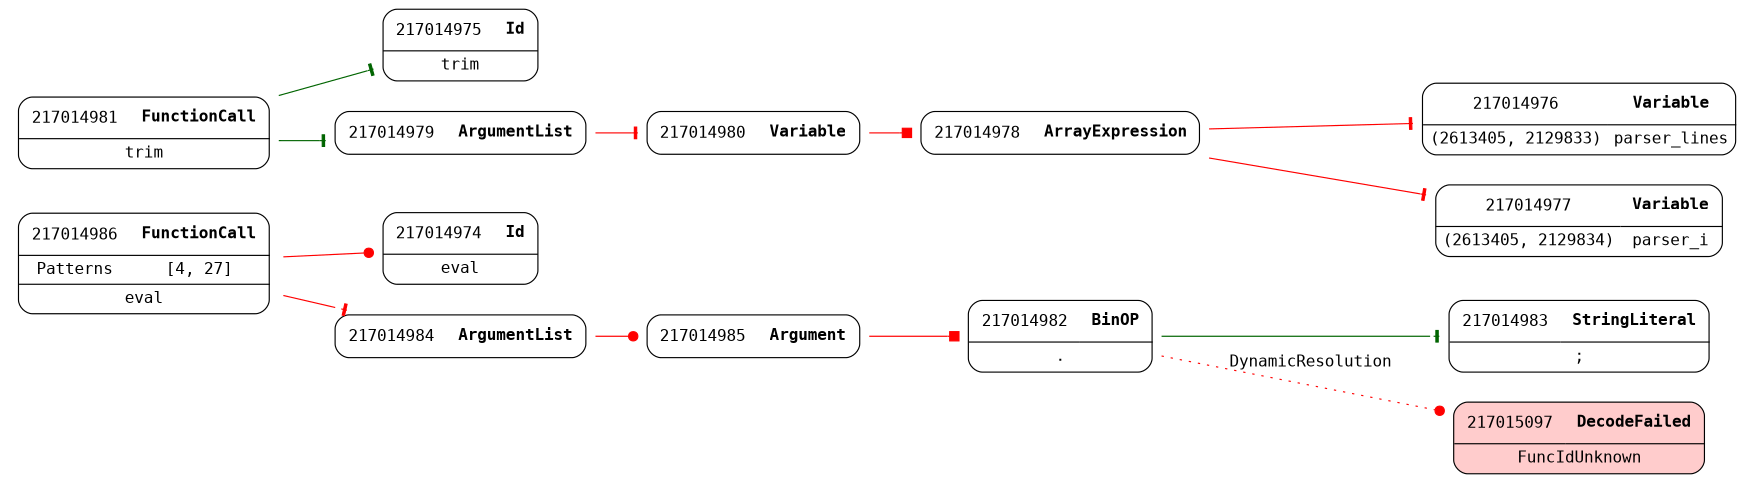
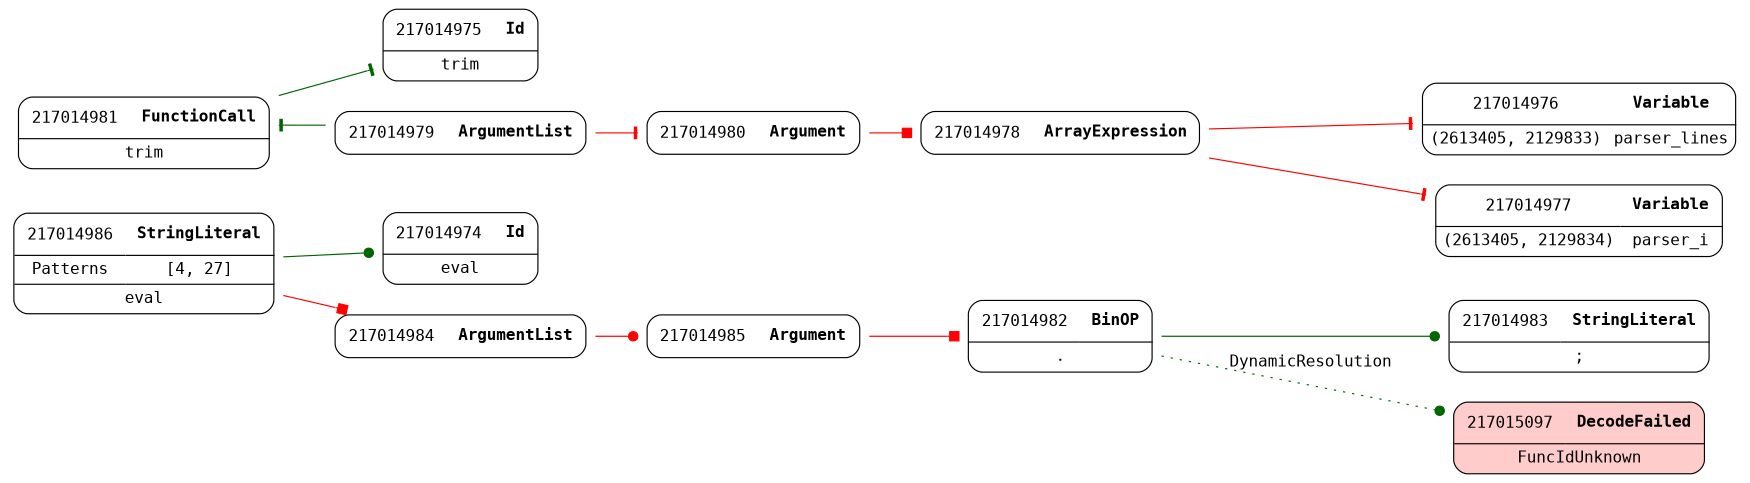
node "217014980": text "Variable" -> "Argument"
edge "217014981" -> "217014979": reversed
node "217014986": text "FunctionCall" -> "StringLiteral"
edge "217014986" -> "217014974": color red -> darkgreen
edge "217014986" -> "217014984": arrowhead tee -> box
edge "217014982" -> "217014983": arrowhead tee -> dot
edge "217014982" -> "217015097": color red -> darkgreen
